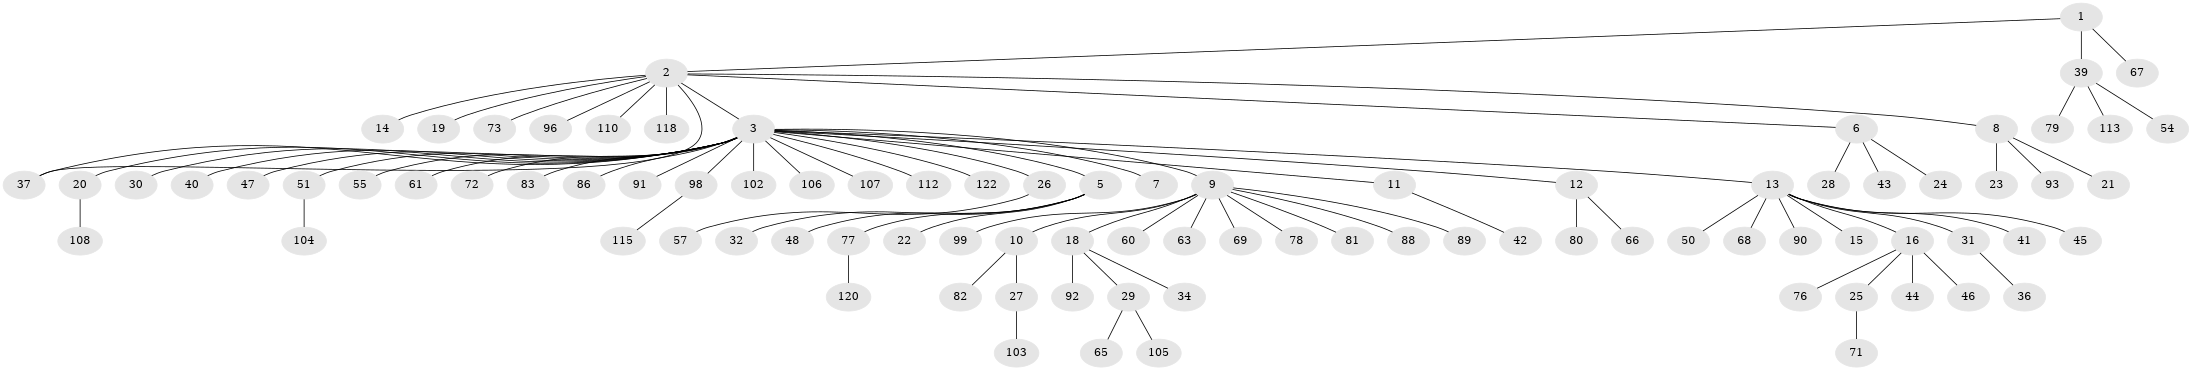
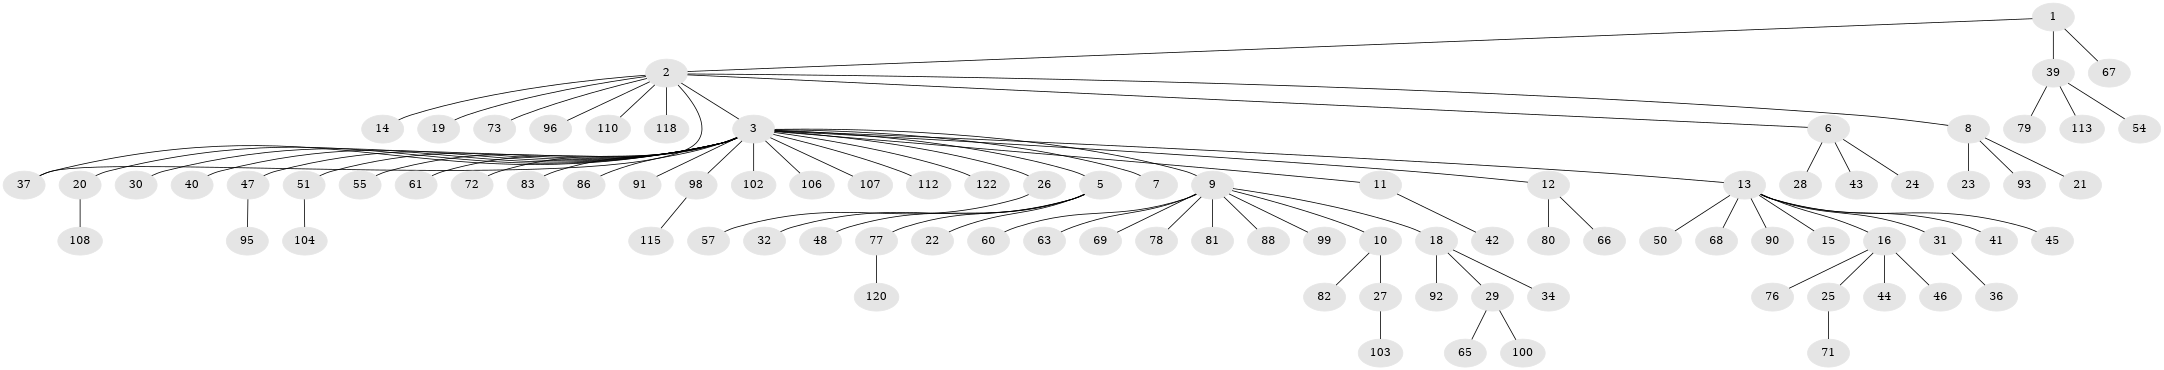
node "95": added
node "89": removed
node "105": label "105" -> "100"
